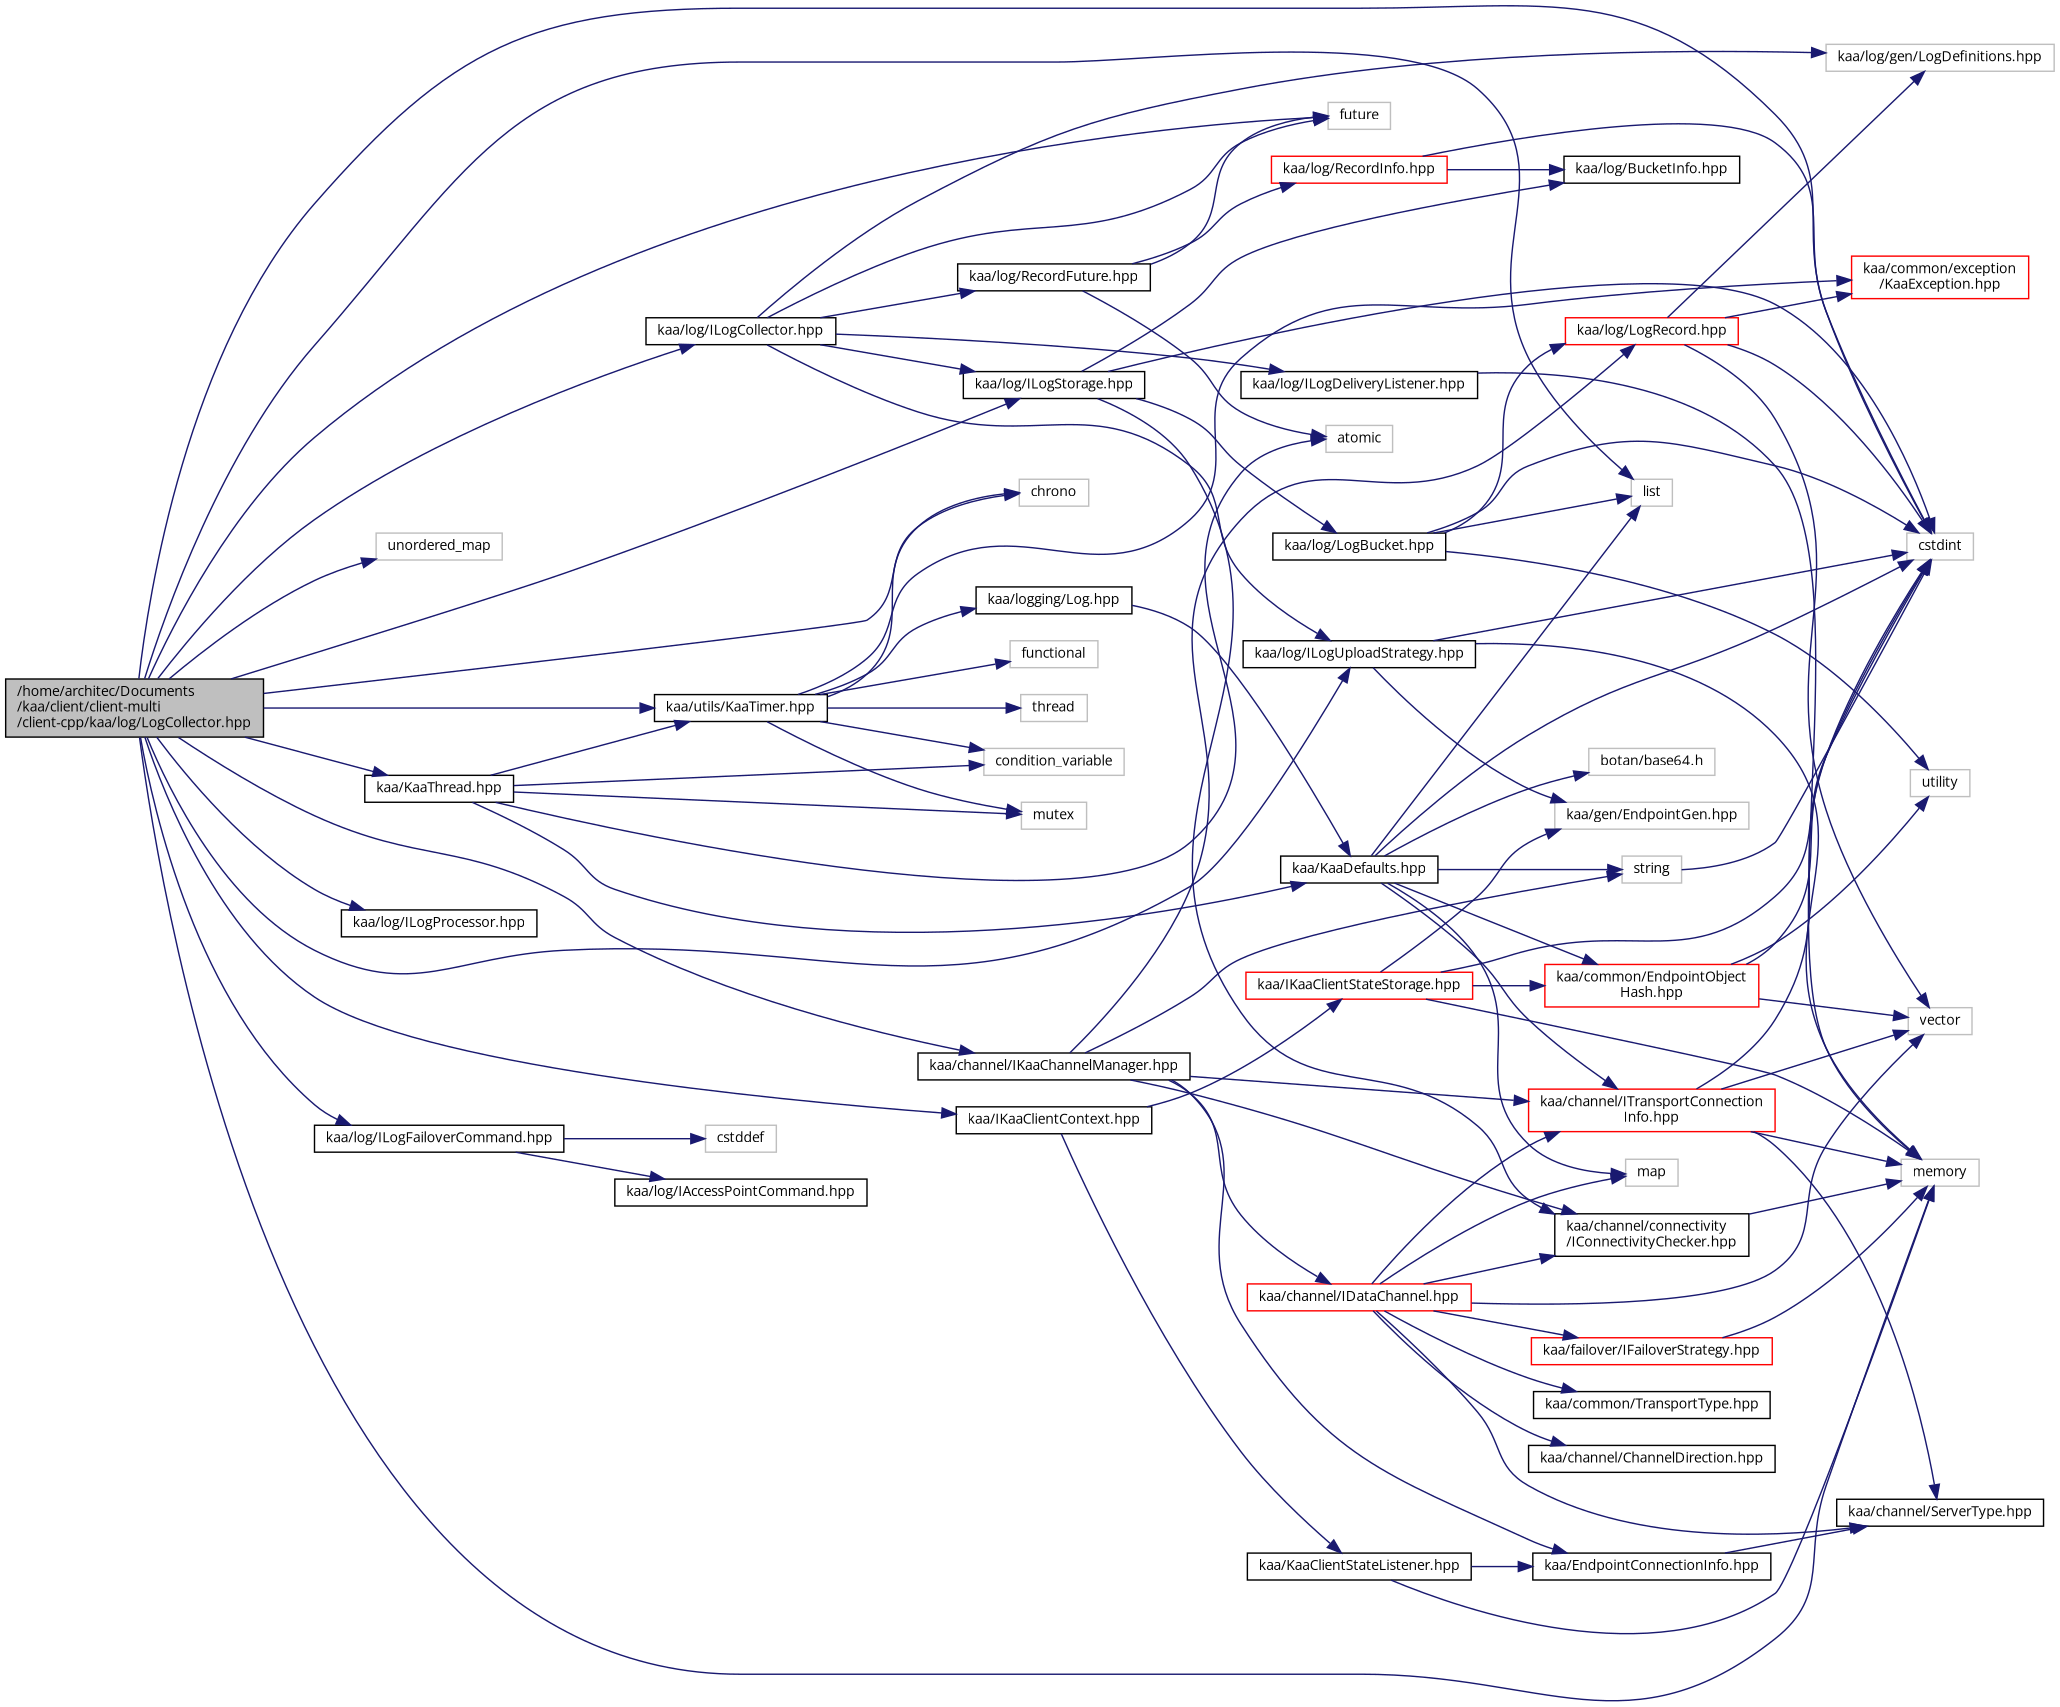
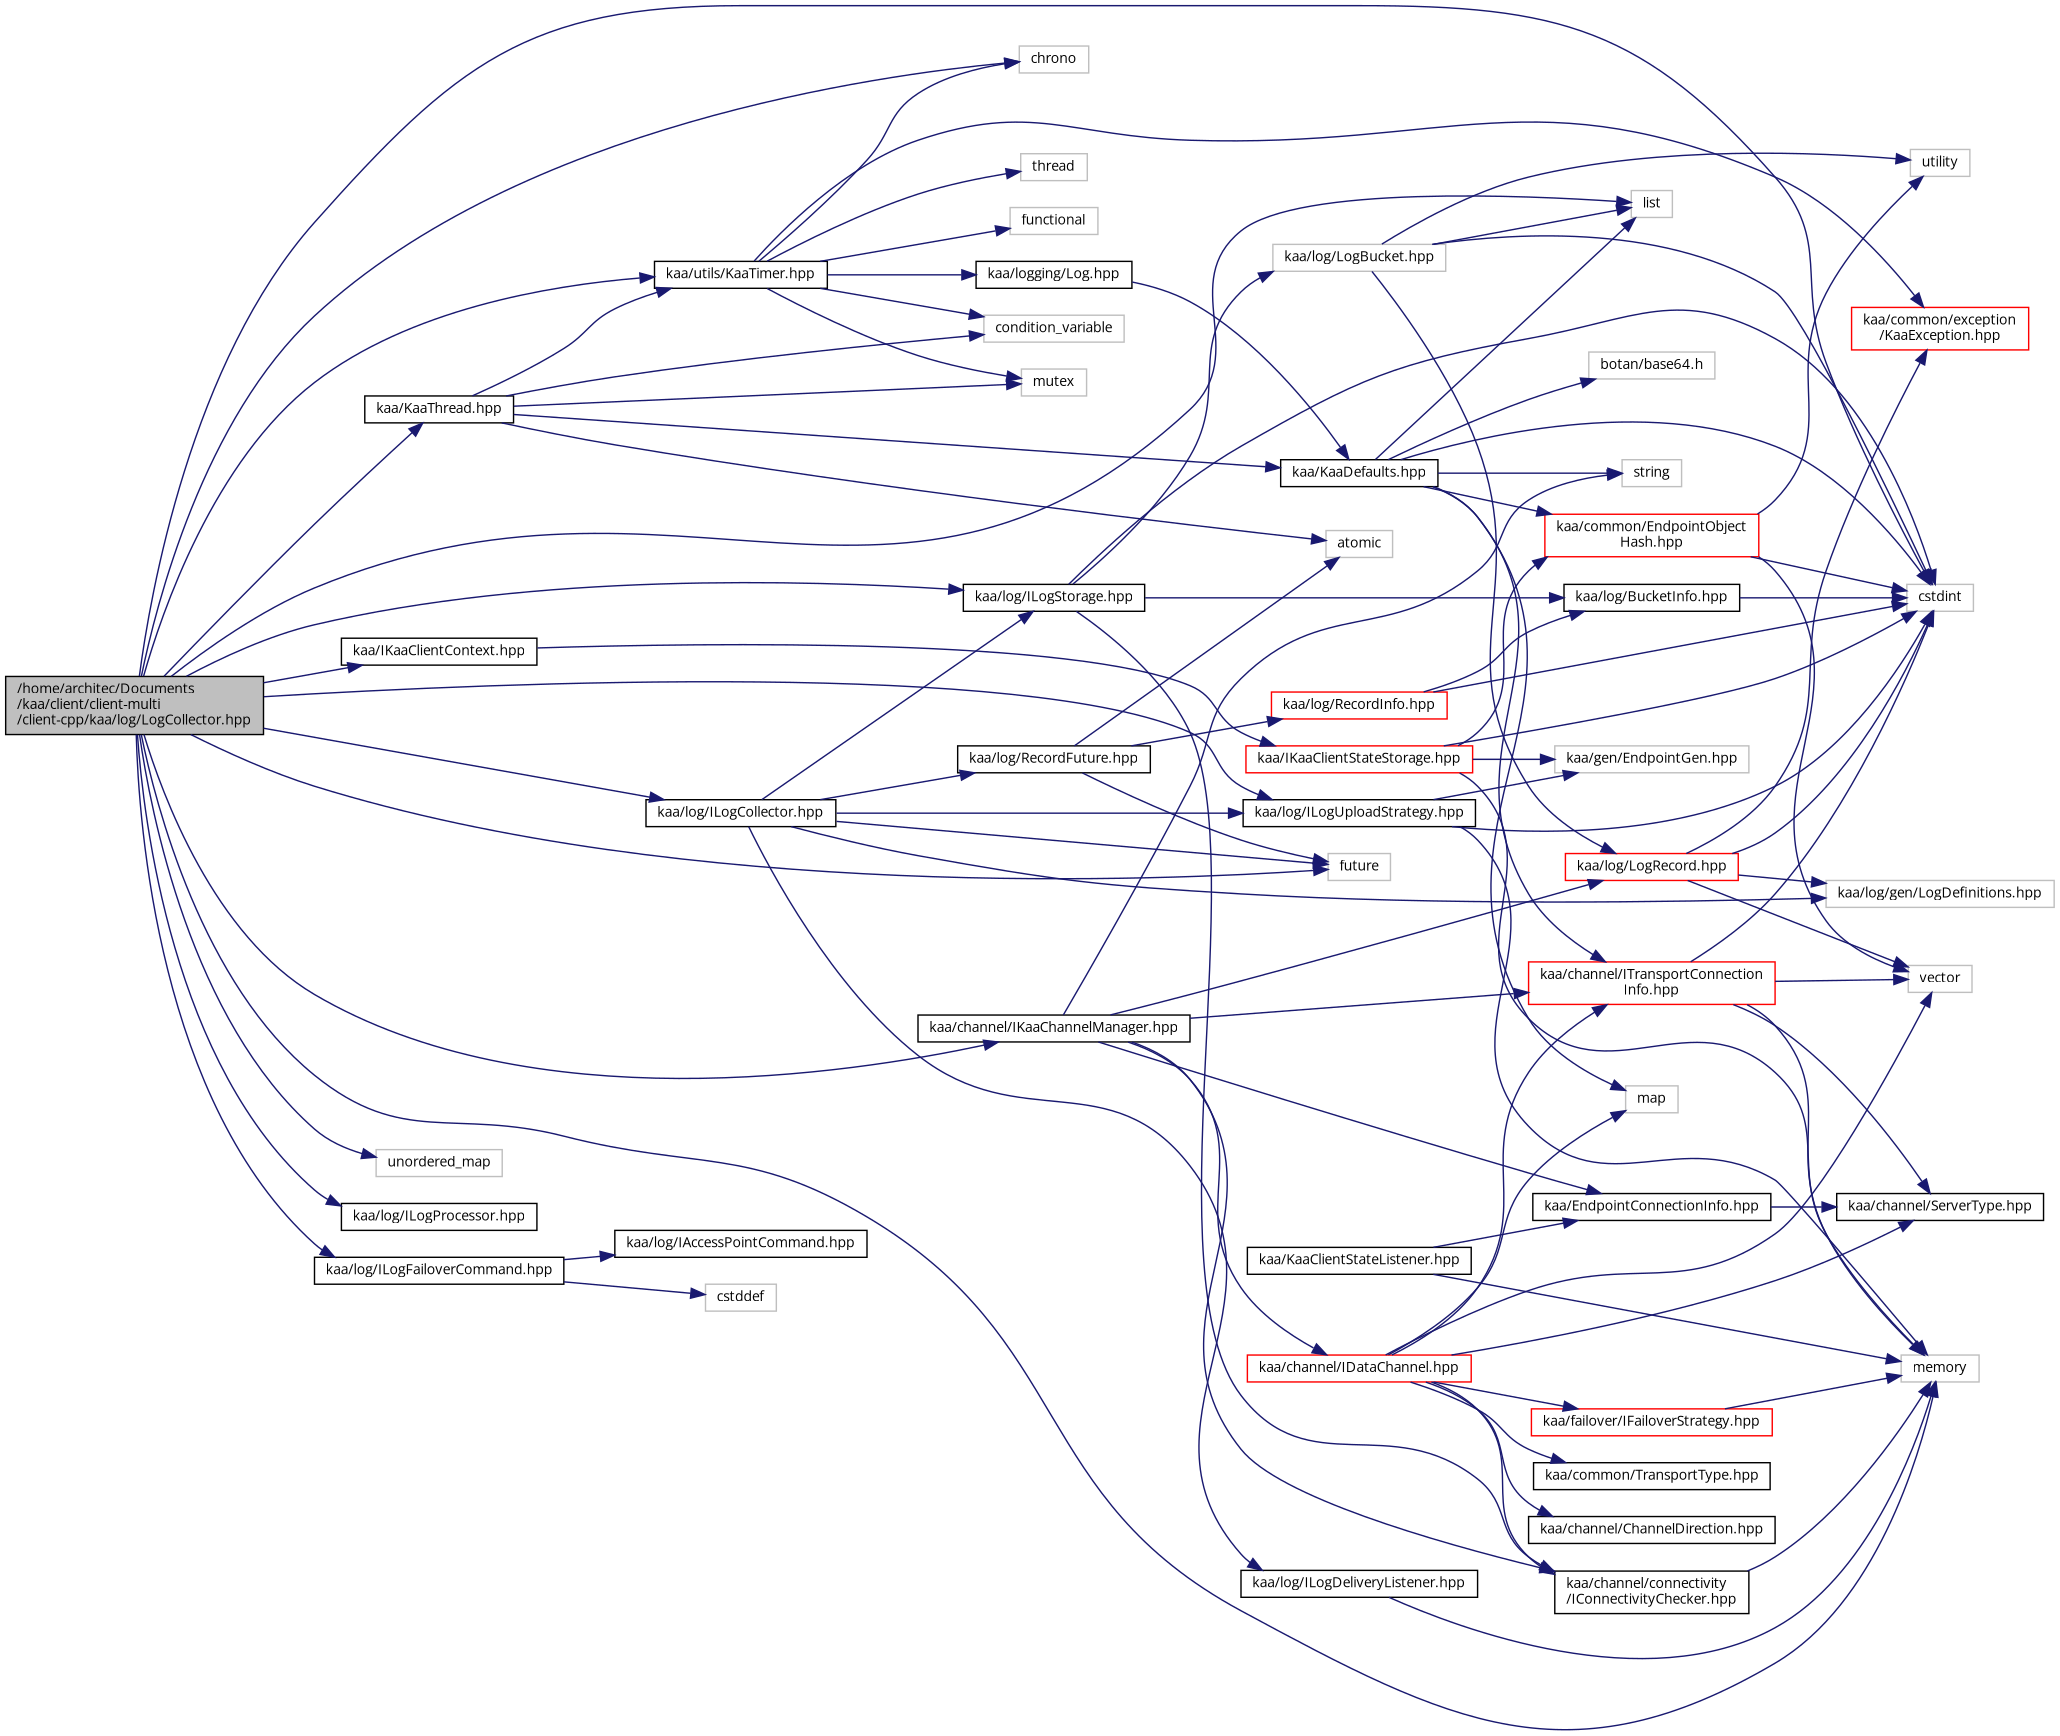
node "kaa/log/LogBucket.hpp": color black -> grey75
edge "string" -> "cstdint": now "kaa/log/BucketInfo.hpp" -> "cstdint"
edge "kaa/IKaaClientContext.hpp" -> "kaa/KaaClientStateListener.hpp": removed
